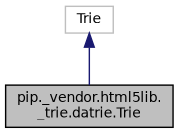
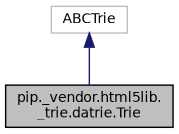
node "Trie": label "Trie" -> "ABCTrie"
